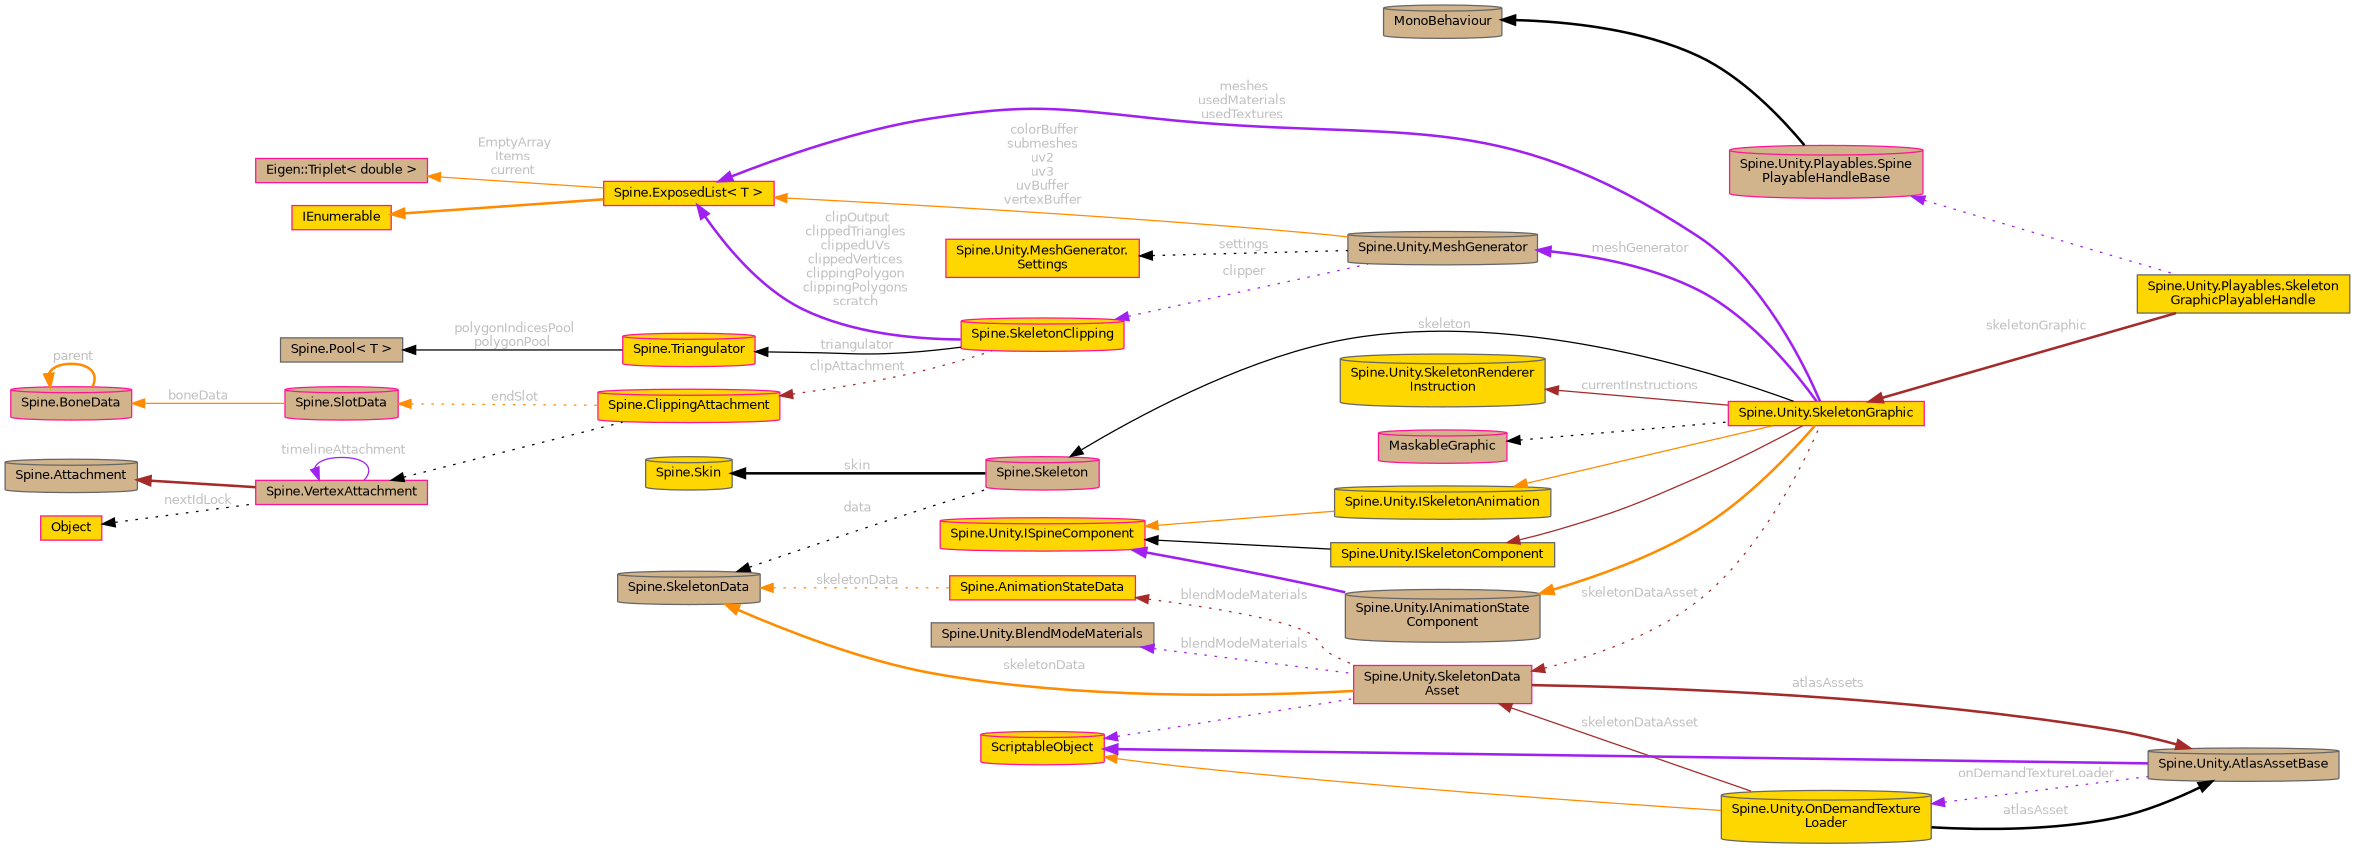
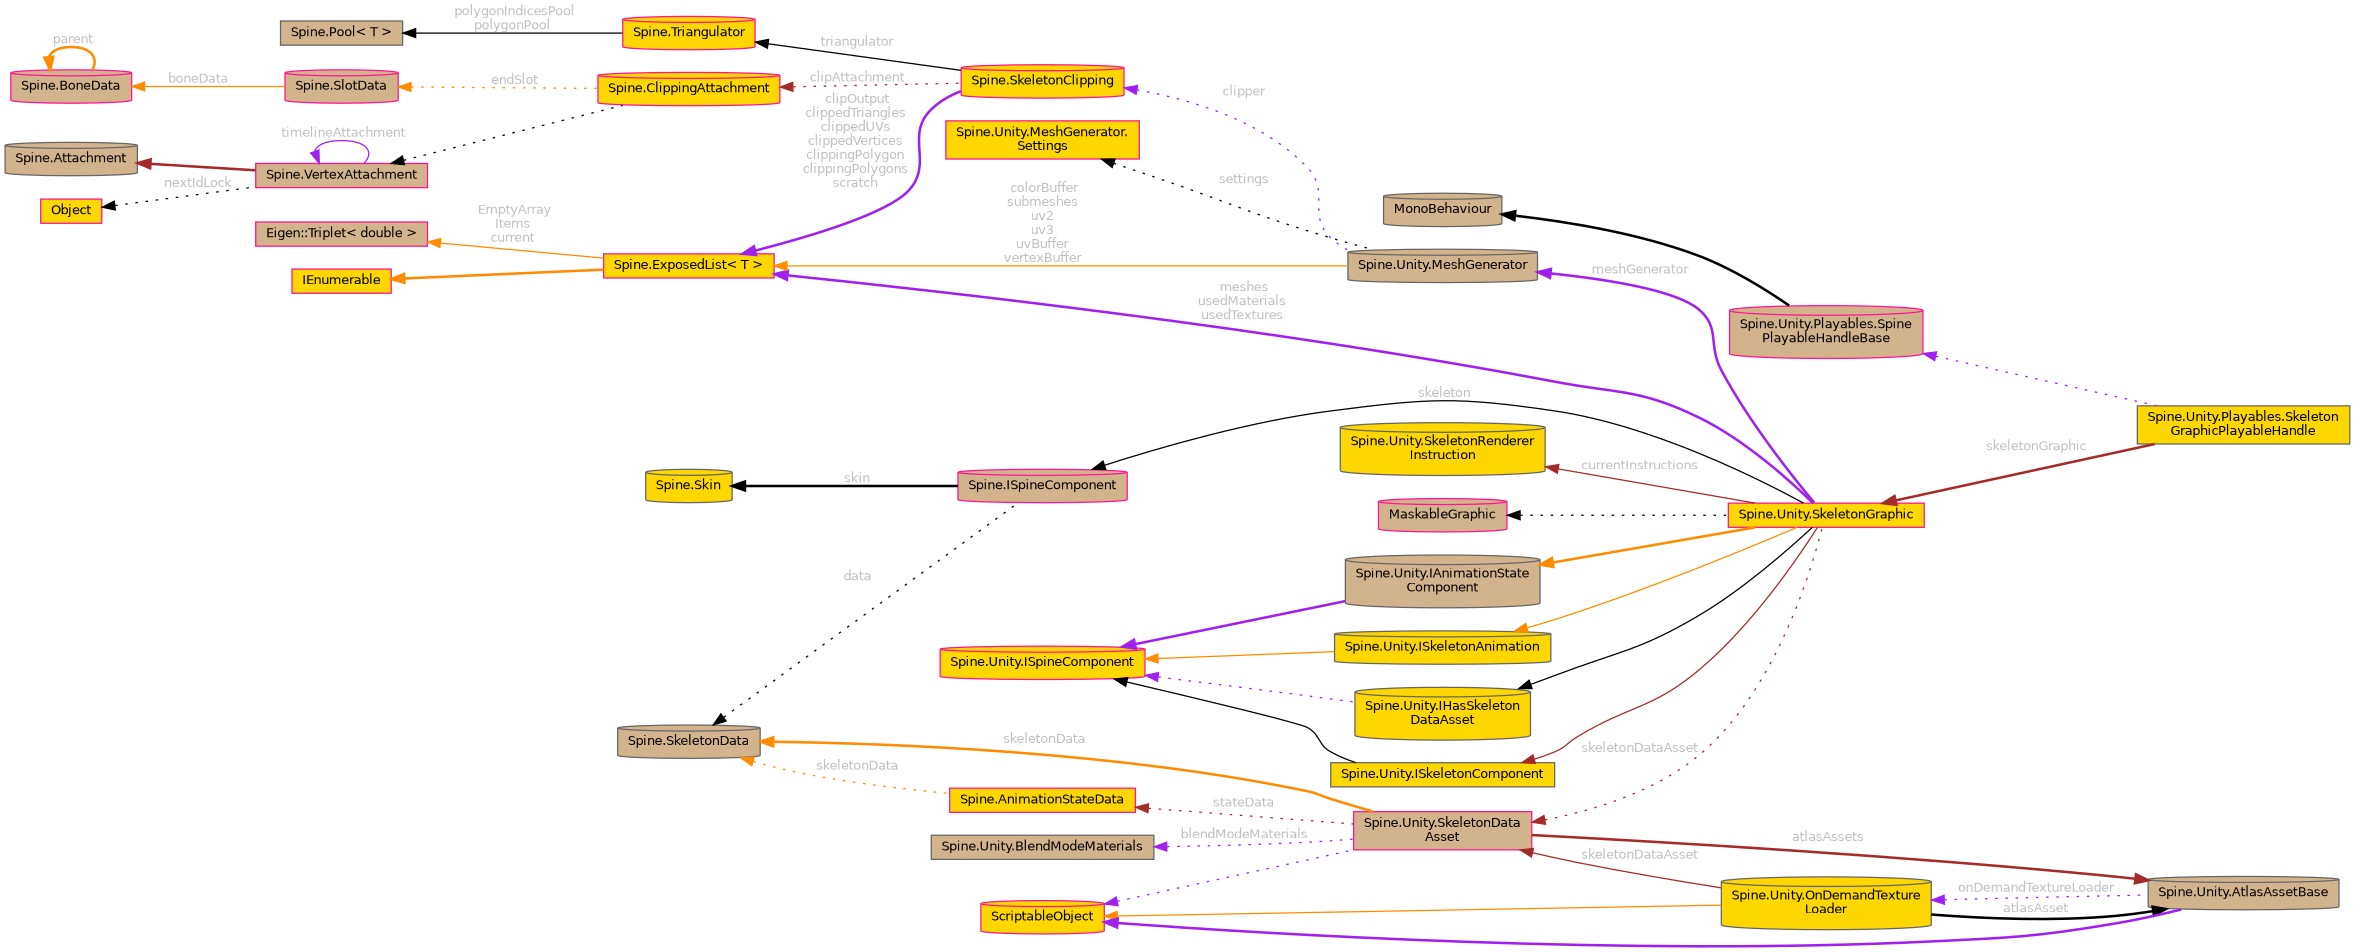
node "Spine.Skeleton": label "Spine.Skeleton" -> "Spine.ISpineComponent"
edge "Spine.Unity.SkeletonData Asset" -> "Spine.AnimationStateData": label " blendModeMaterials" -> " stateData"
node "Spine.Unity.IHasSkeleton DataAsset": added
